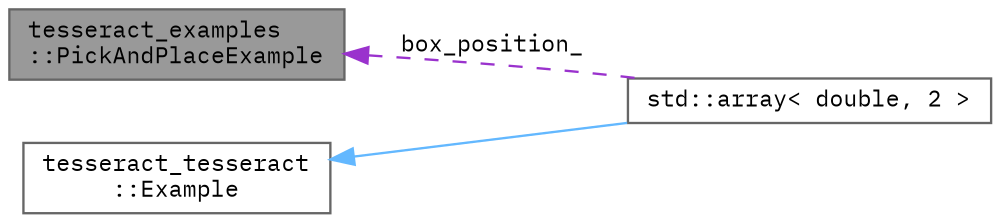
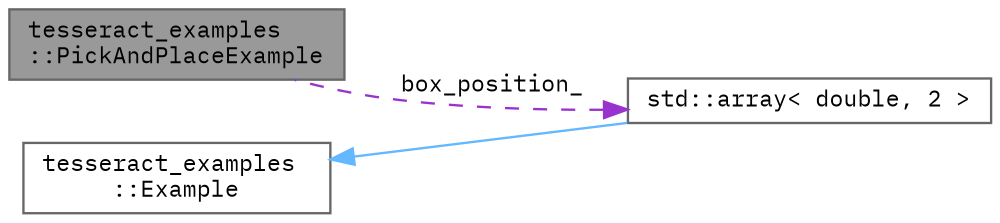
edge "std::array< double, 2 >" -> "tesseract_examples ::PickAndPlaceExample": reversed
node "tesseract_tesseract ::Example": label "tesseract_tesseract ::Example" -> "tesseract_examples ::Example"
